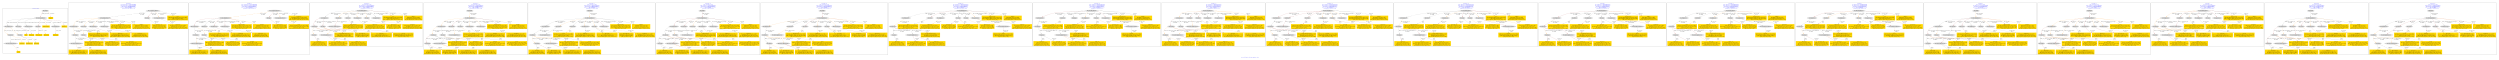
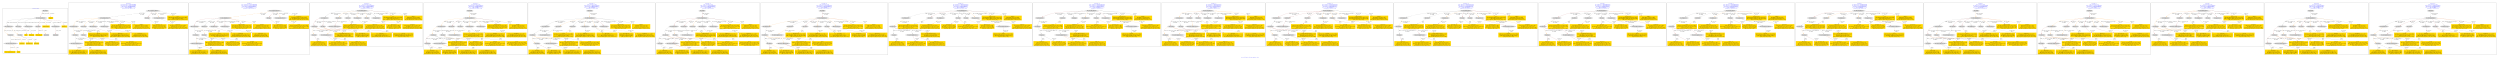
node "enthnicity": fillcolor gold -> lightgray
node "dimensions": fillcolor gold -> lightgray
node "artist_appellation_uri": added
